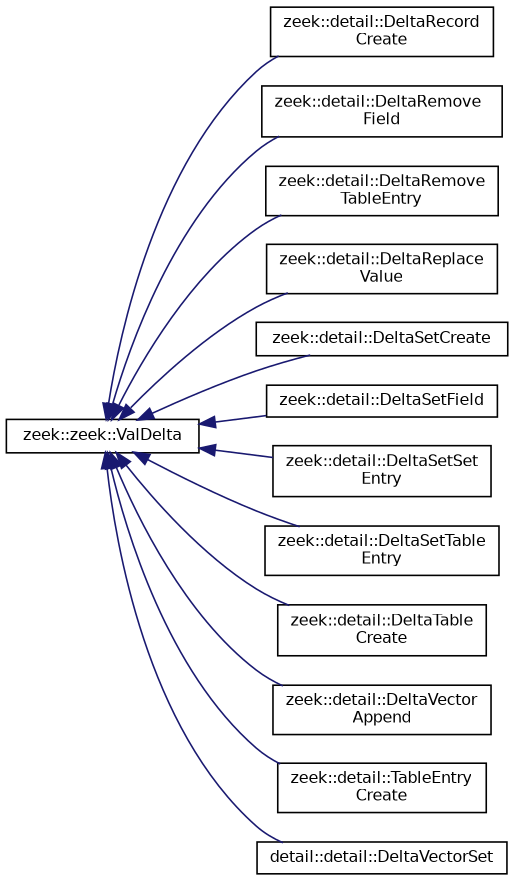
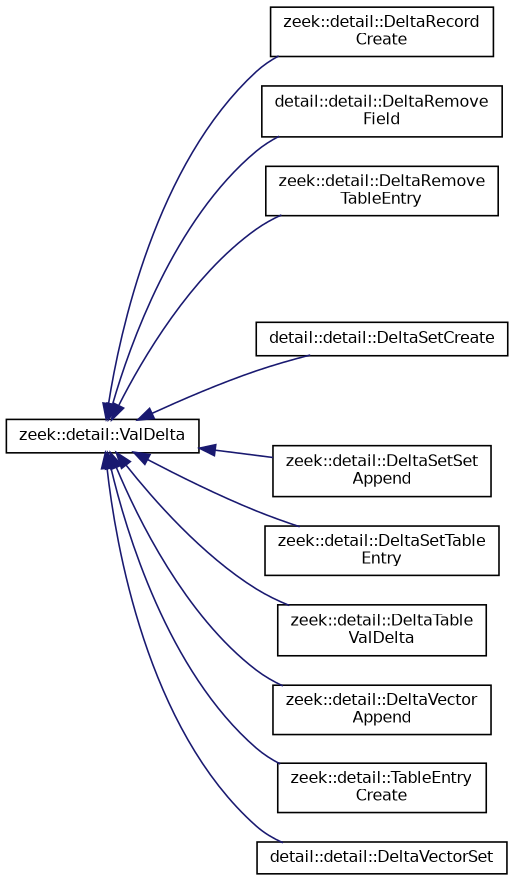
node "zeek::detail::DeltaRemove Field": label "zeek::detail::DeltaRemove Field" -> "detail::detail::DeltaRemove Field"
node "zeek::detail::DeltaReplace Value": removed
node "zeek::detail::DeltaSetCreate": label "zeek::detail::DeltaSetCreate" -> "detail::detail::DeltaSetCreate"
node "zeek::detail::DeltaSetField": removed
node "zeek::zeek::ValDelta": label "zeek::zeek::ValDelta" -> "zeek::detail::ValDelta"
node "zeek::detail::DeltaSetSet Entry": label "zeek::detail::DeltaSetSet Entry" -> "zeek::detail::DeltaSetSet Append"
node "zeek::detail::DeltaTable Create": label "zeek::detail::DeltaTable Create" -> "zeek::detail::DeltaTable ValDelta"
